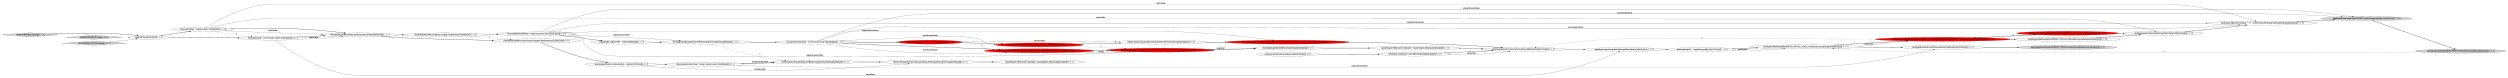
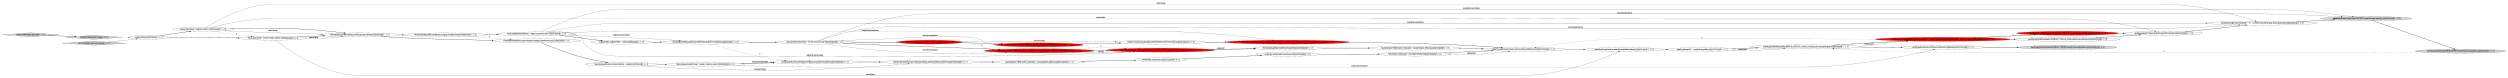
edge "testNotifyWithEndpointCatalog['0', '1', '0']" -> "prepareNotify()@@@3@@@['1', '1', '1']": now "testNotifyWithEndpointCatalog['0', '1', '0']" -> "testNotifyWithEndpointCatalog['1', '0', '0']"
node "notifyHandler.notify(metrics)@@@12@@@['0', '0', '1']": added
